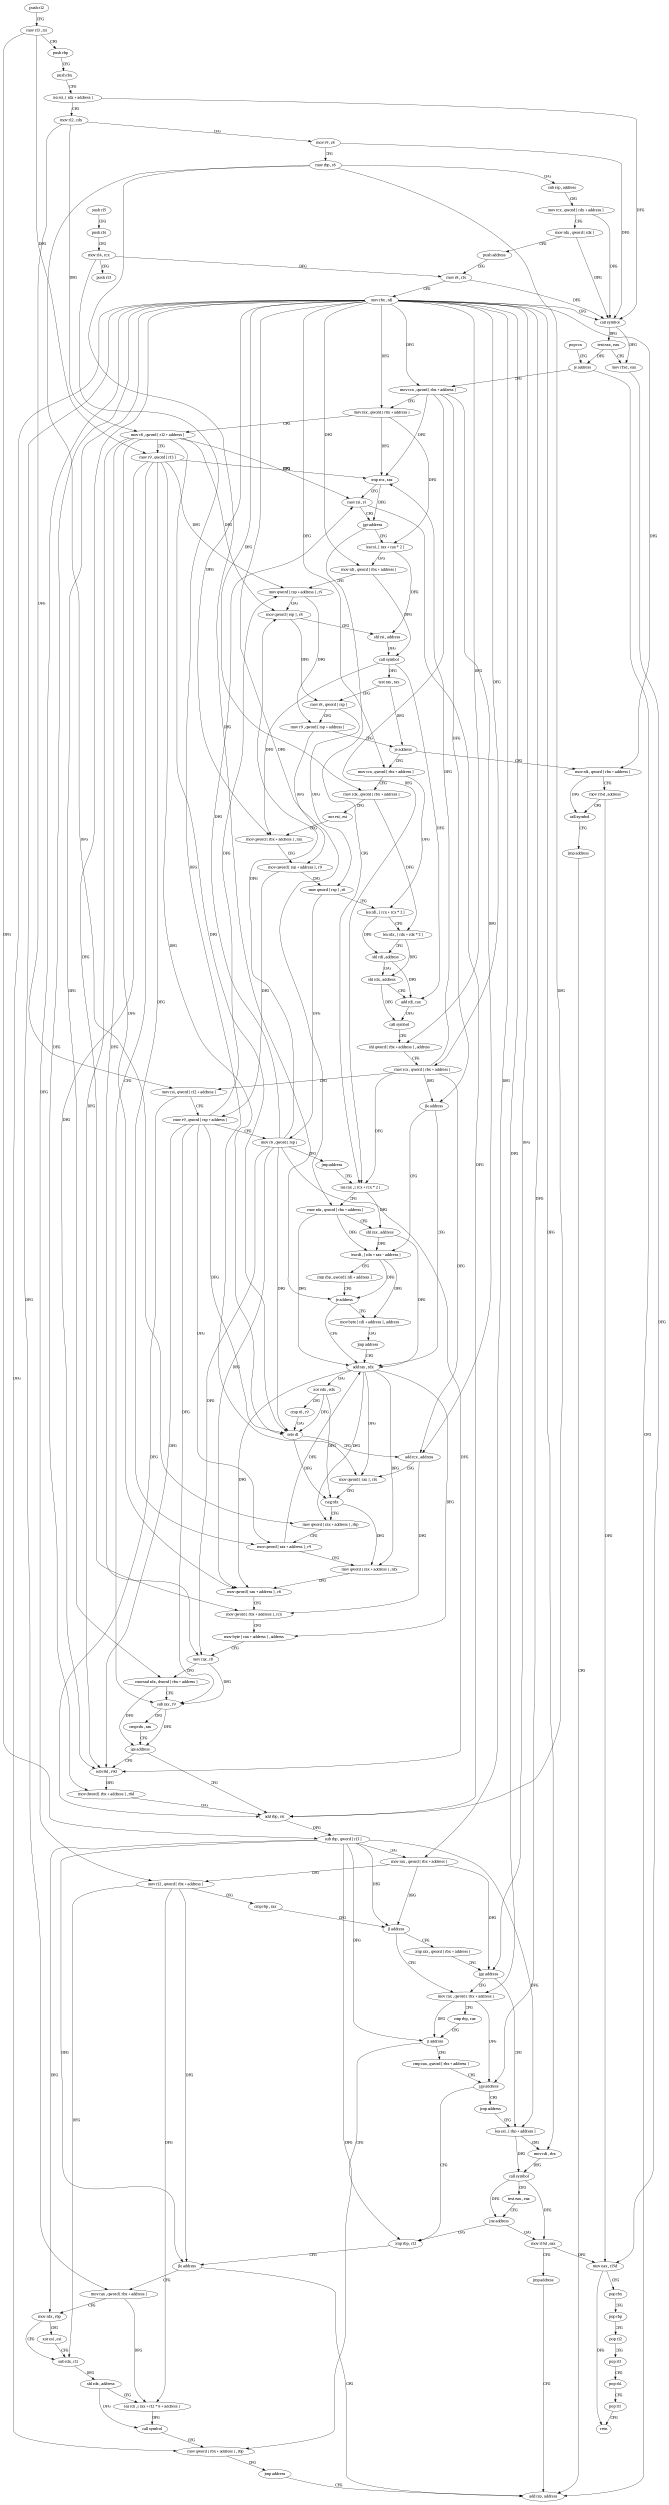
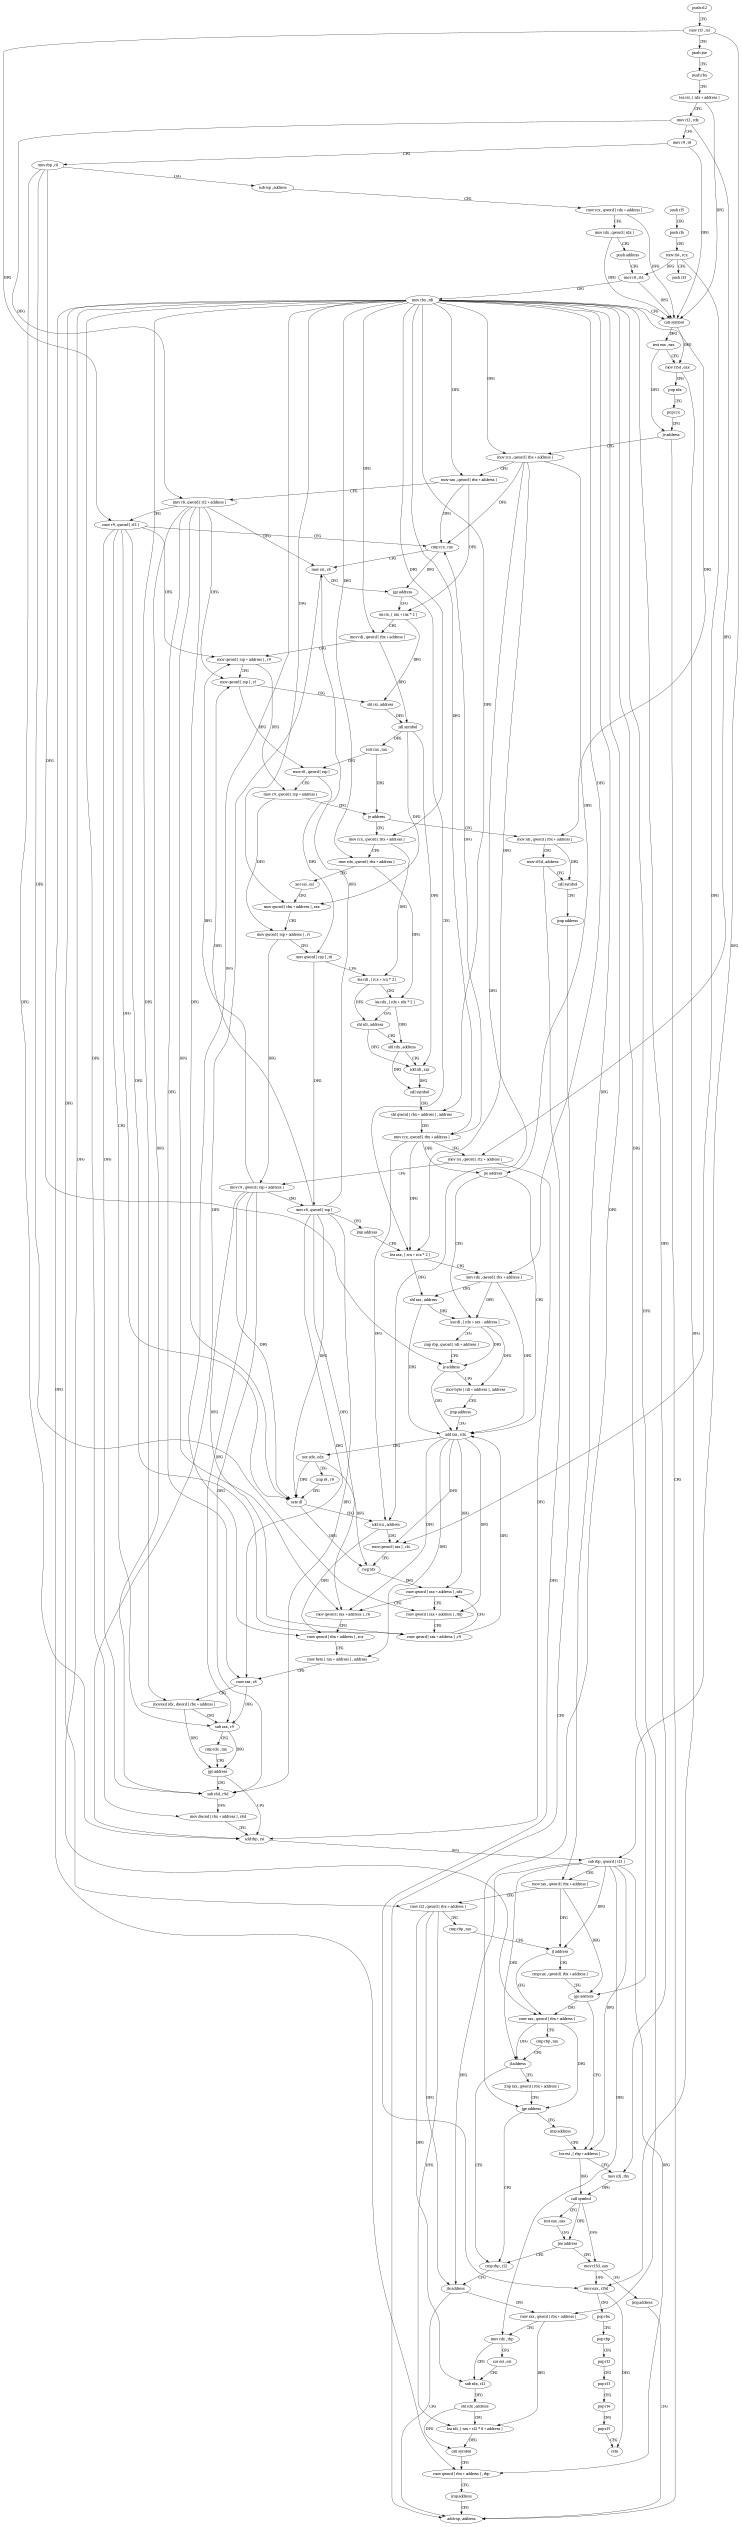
node "push rbp": label "push rbp" -> "push jne"
node "pop rdx": added
edge "neg rdx" -> "mov qword [ rax + address ] , rbp": now "mov qword [ rax + address ] , rdx" -> "mov qword [ rax + address ] , rbp"
